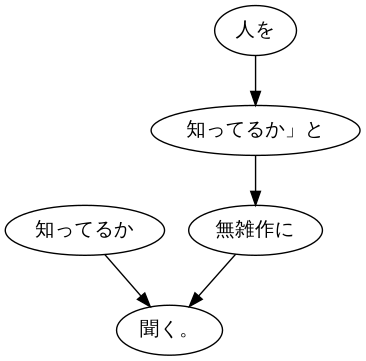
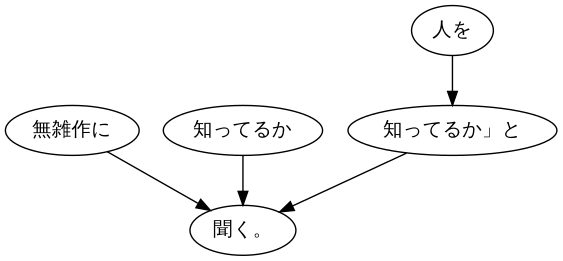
edge "知ってるか」と" -> "無雑作に": now "知ってるか」と" -> "聞く。"
